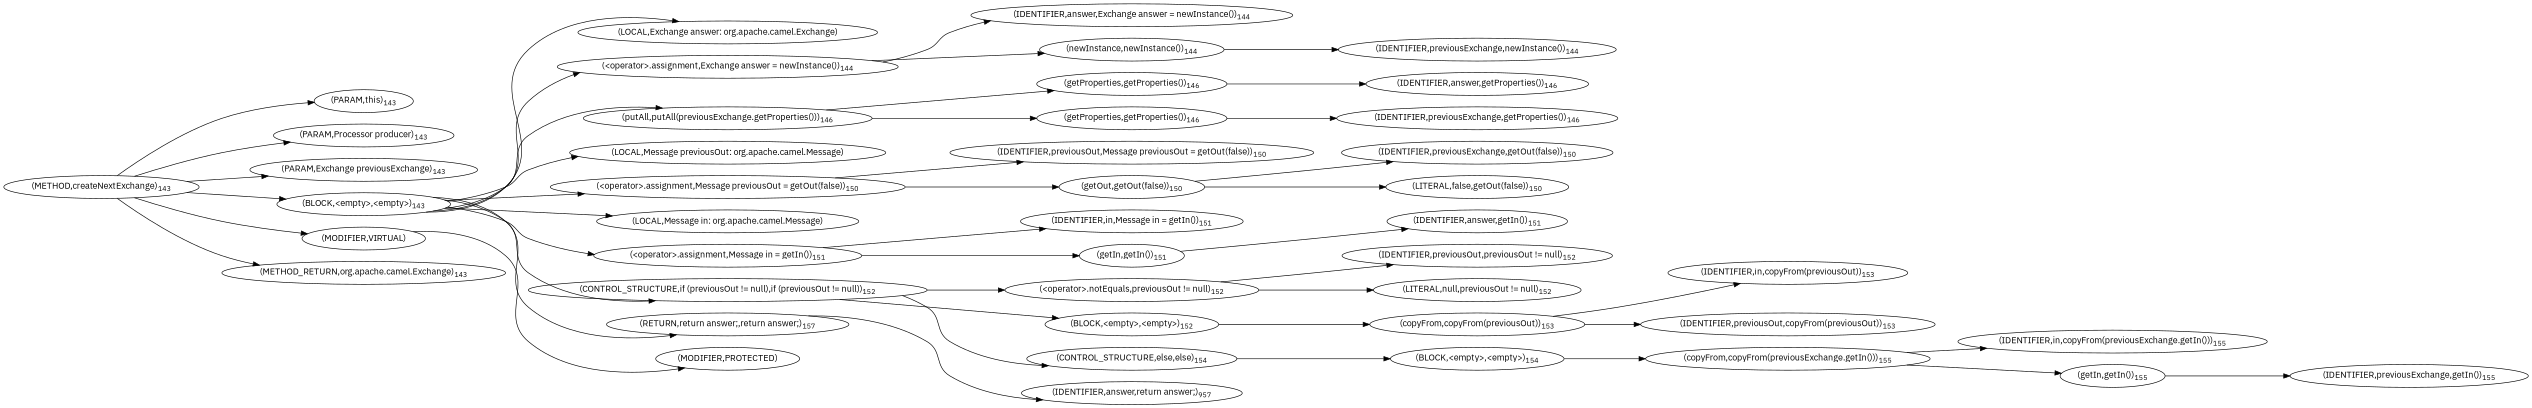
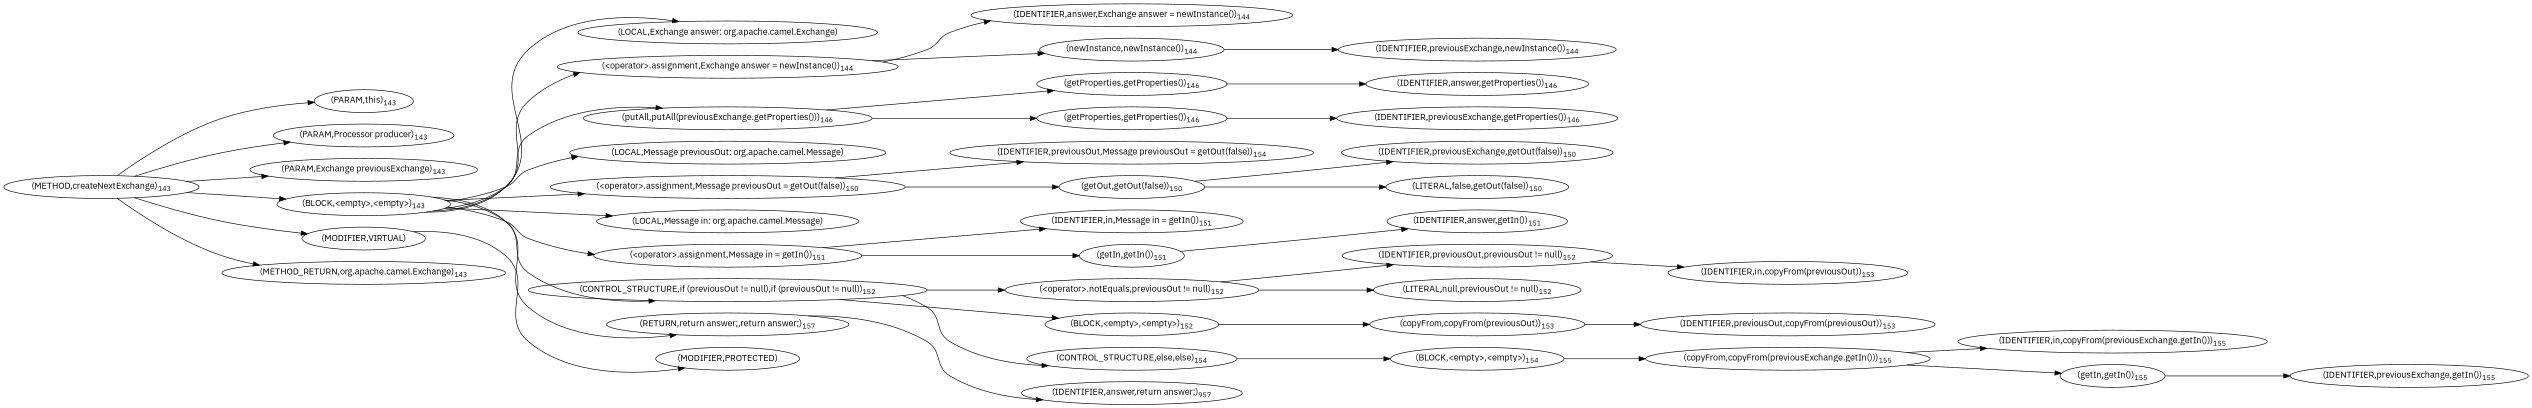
node "(IDENTIFIER,previousOut,Message previousOut = getOut(false))": text "150" -> "154"
edge "(copyFrom,copyFrom(previousOut))" -> "(IDENTIFIER,in,copyFrom(previousOut))": now "(IDENTIFIER,previousOut,previousOut != null)" -> "(IDENTIFIER,in,copyFrom(previousOut))"
